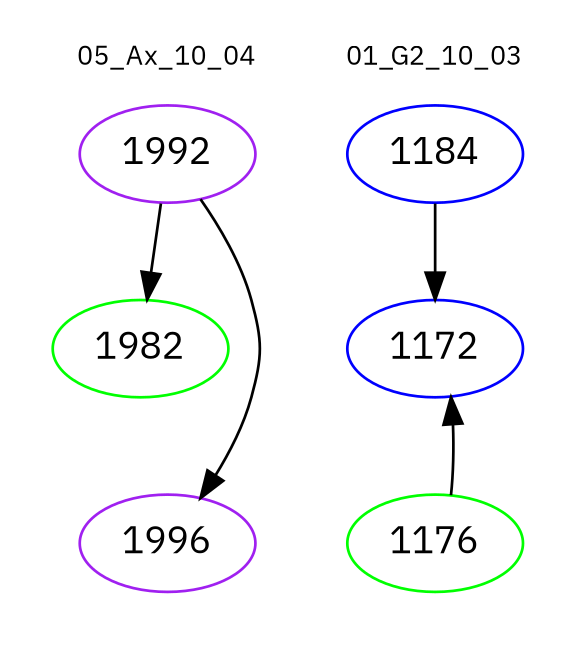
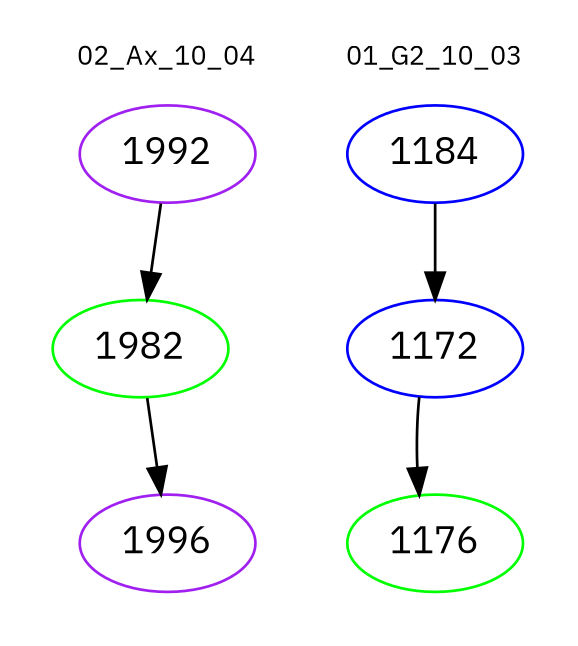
cluster "05_Ax_10_04": label "05_Ax_10_04" -> "02_Ax_10_04"
edge "1992" -> "1996": now "1982" -> "1996"
edge "1176" -> "1172": reversed
